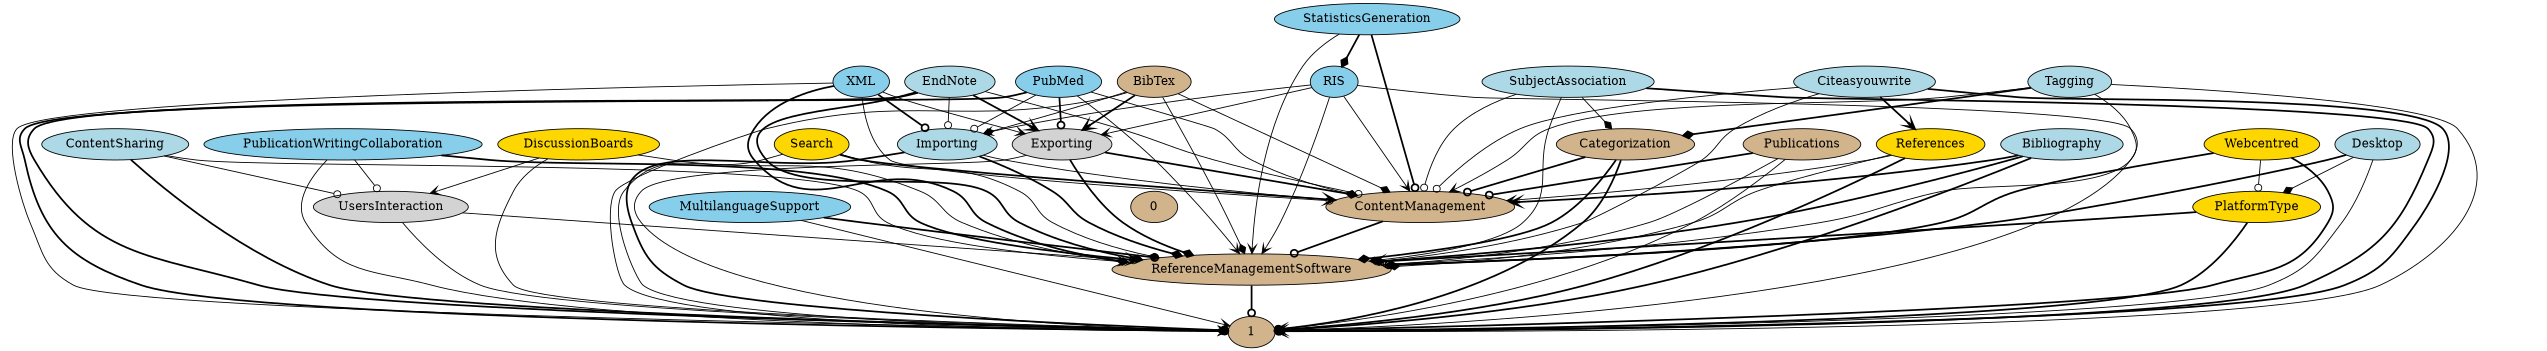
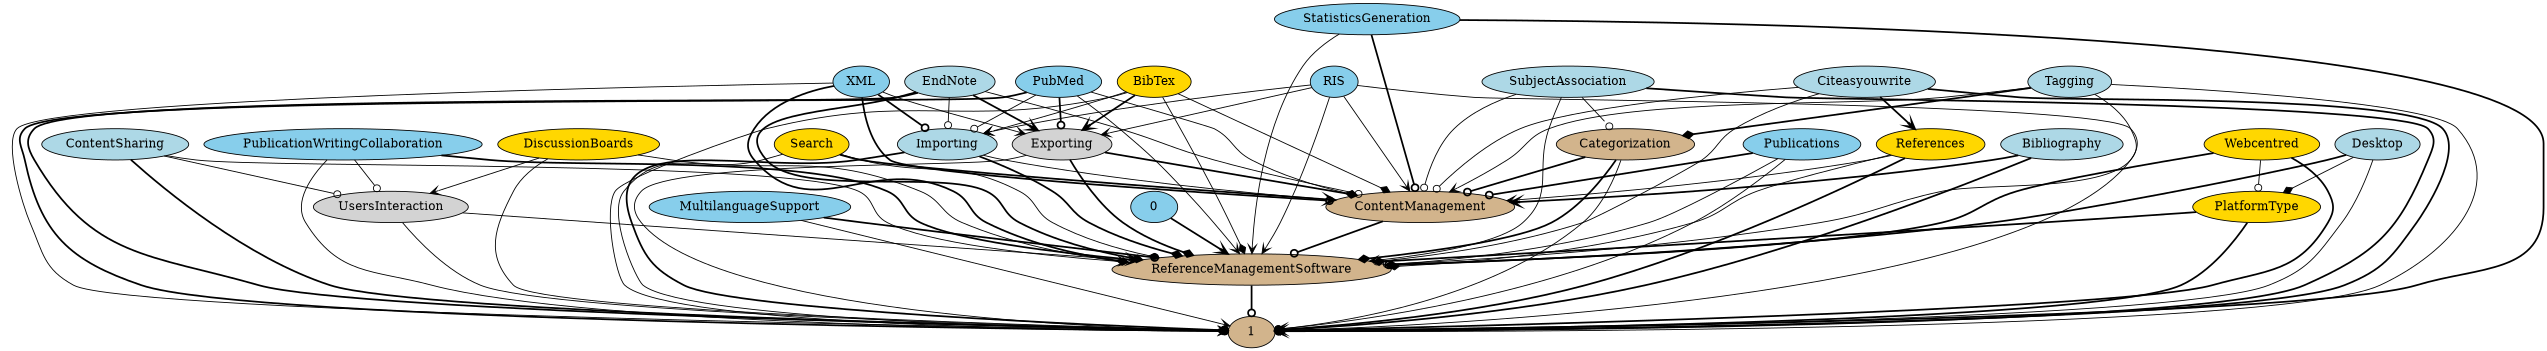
edge "StatisticsGeneration" -> "RIS": now "StatisticsGeneration" -> "1"
node "BibTex": fillcolor tan -> gold
edge "SubjectAssociation" -> "Categorization": arrowhead diamond -> odot
edge "BibTex" -> "Importing": arrowhead diamond -> vee
node "Publications": fillcolor tan -> skyblue
edge "XML" -> "ContentManagement": style solid -> bold
node "0": fillcolor tan -> skyblue
edge "SubjectAssociation" -> "ReferenceManagementSoftware": arrowhead diamond -> vee
edge "Bibliography" -> "ReferenceManagementSoftware": now "0" -> "ReferenceManagementSoftware"
edge "UsersInteraction" -> "ReferenceManagementSoftware": arrowhead odot -> vee
edge "Categorization" -> "1": style bold -> solid
